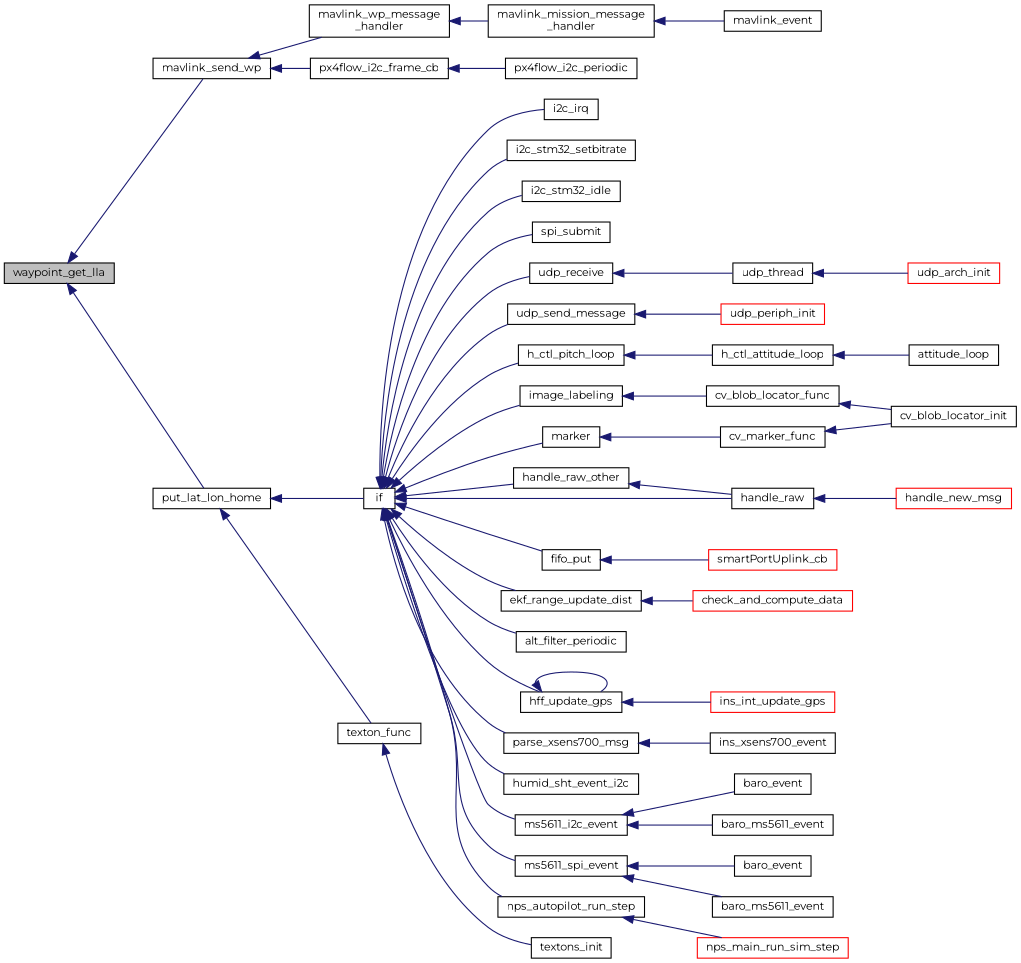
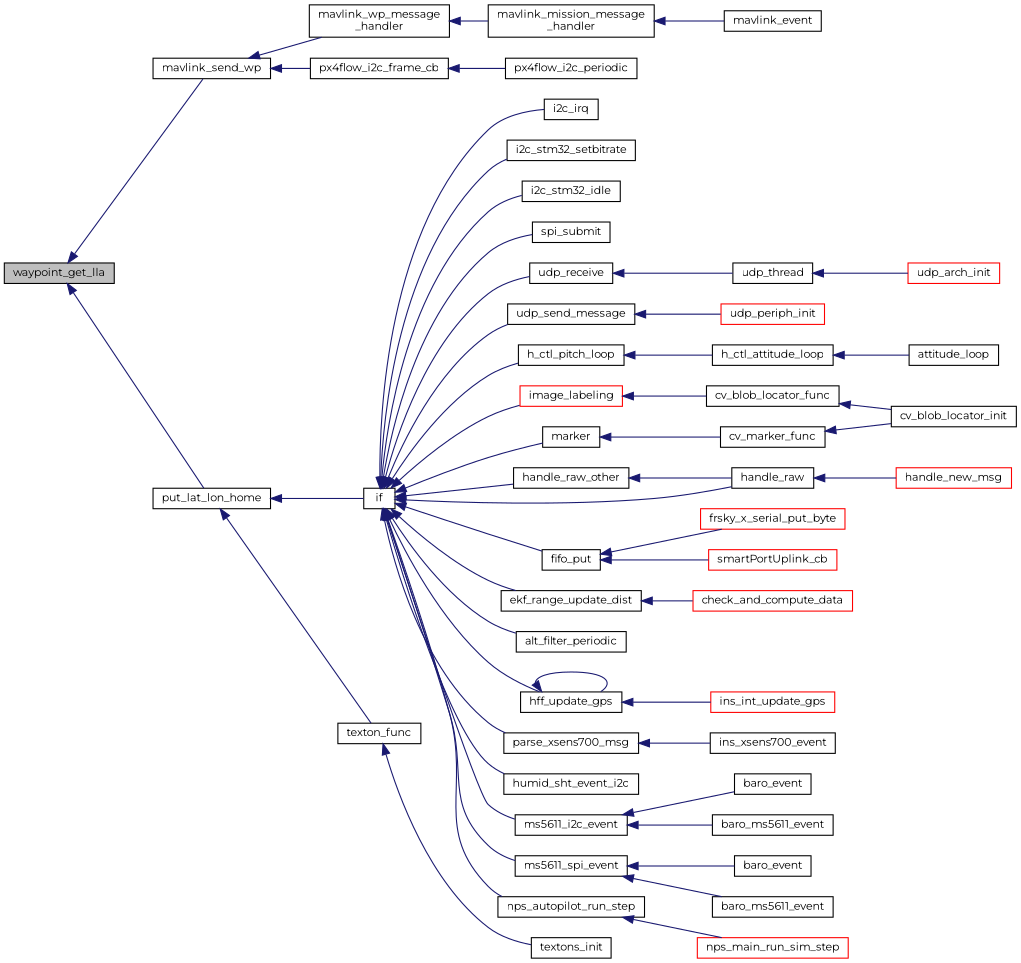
node "image_labeling": color black -> red
node "frsky_x_serial_put_byte": added
